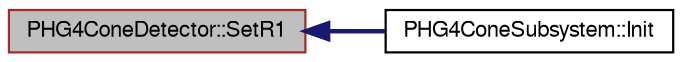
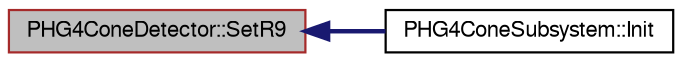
node "PHG4ConeDetector::SetR1": label "PHG4ConeDetector::SetR1" -> "PHG4ConeDetector::SetR9"
